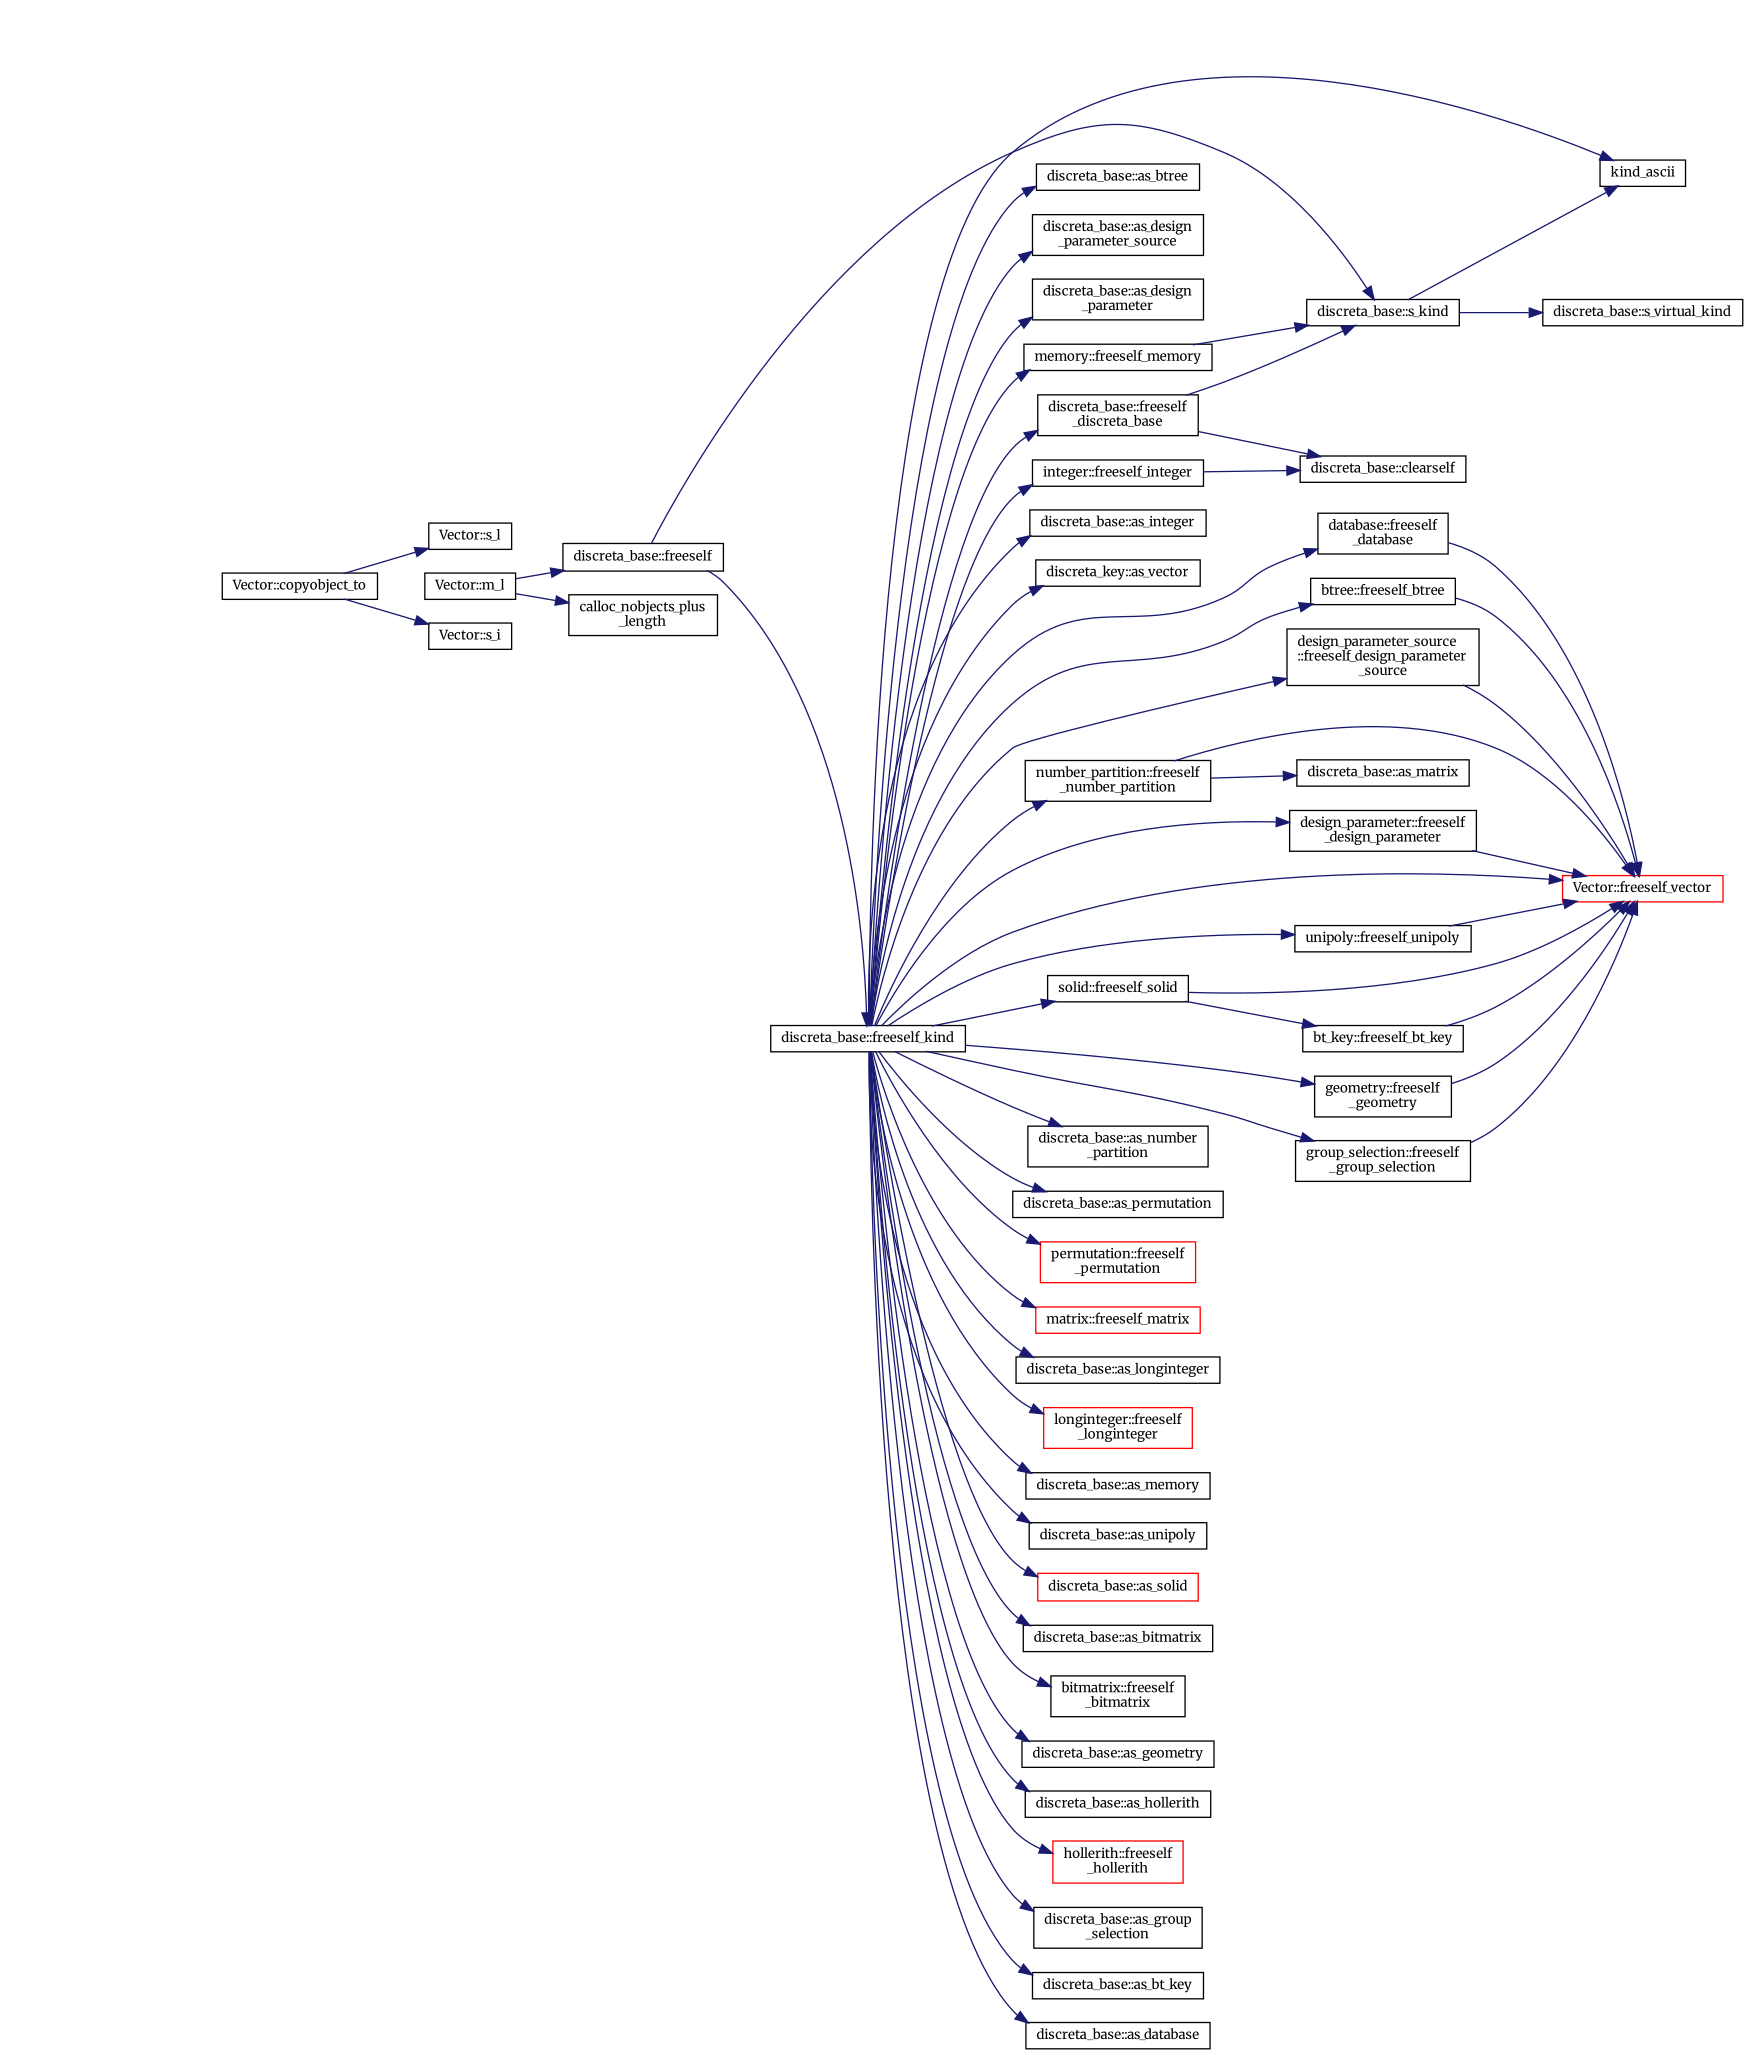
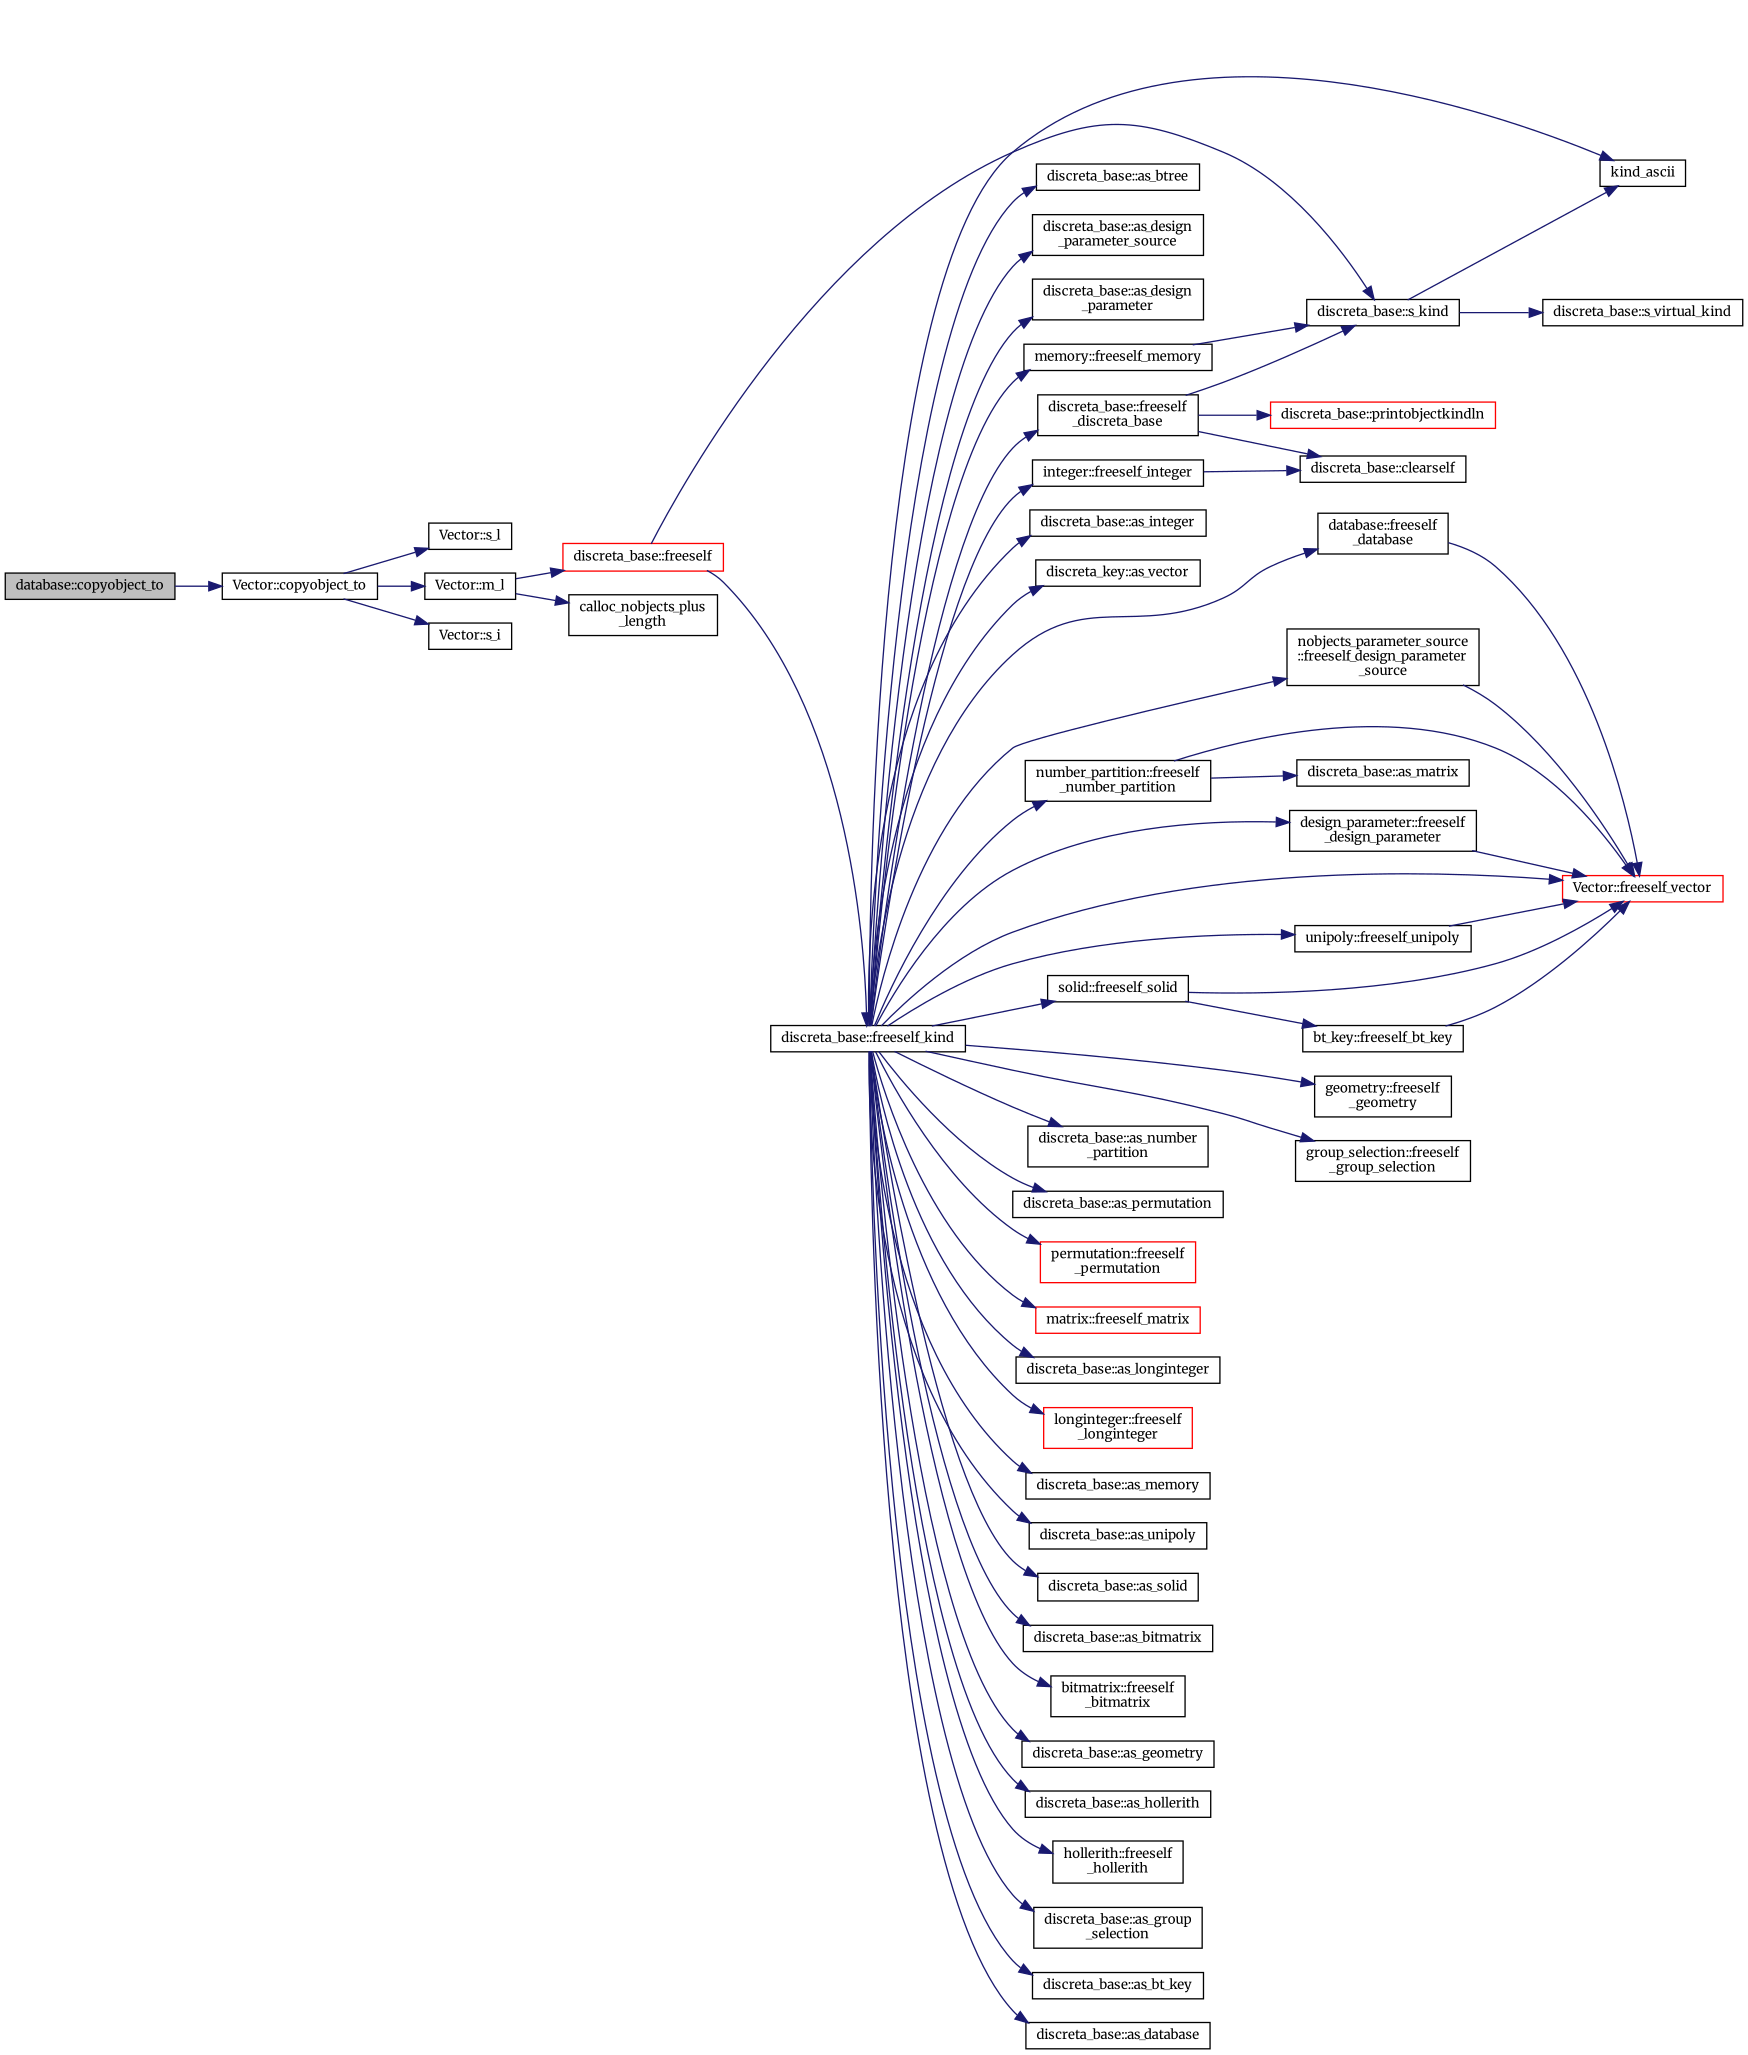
node "discreta_base::printobjectkindln": added
node "discreta_base::freeself": color black -> red
node "database::copyobject_to": added
edge "Vector::copyobject_to" -> "Vector::m_l": added
node "btree::freeself_btree": removed
node "design_parameter_source ::freeself_design_parameter _source": label "design_parameter_source ::freeself_design_parameter _source" -> "nobjects_parameter_source ::freeself_design_parameter _source"
edge "geometry::freeself _geometry" -> "Vector::freeself_vector": removed
edge "group_selection::freeself _group_selection" -> "Vector::freeself_vector": removed
node "discreta_base::as_solid": color red -> black
node "hollerith::freeself _hollerith": color red -> black
